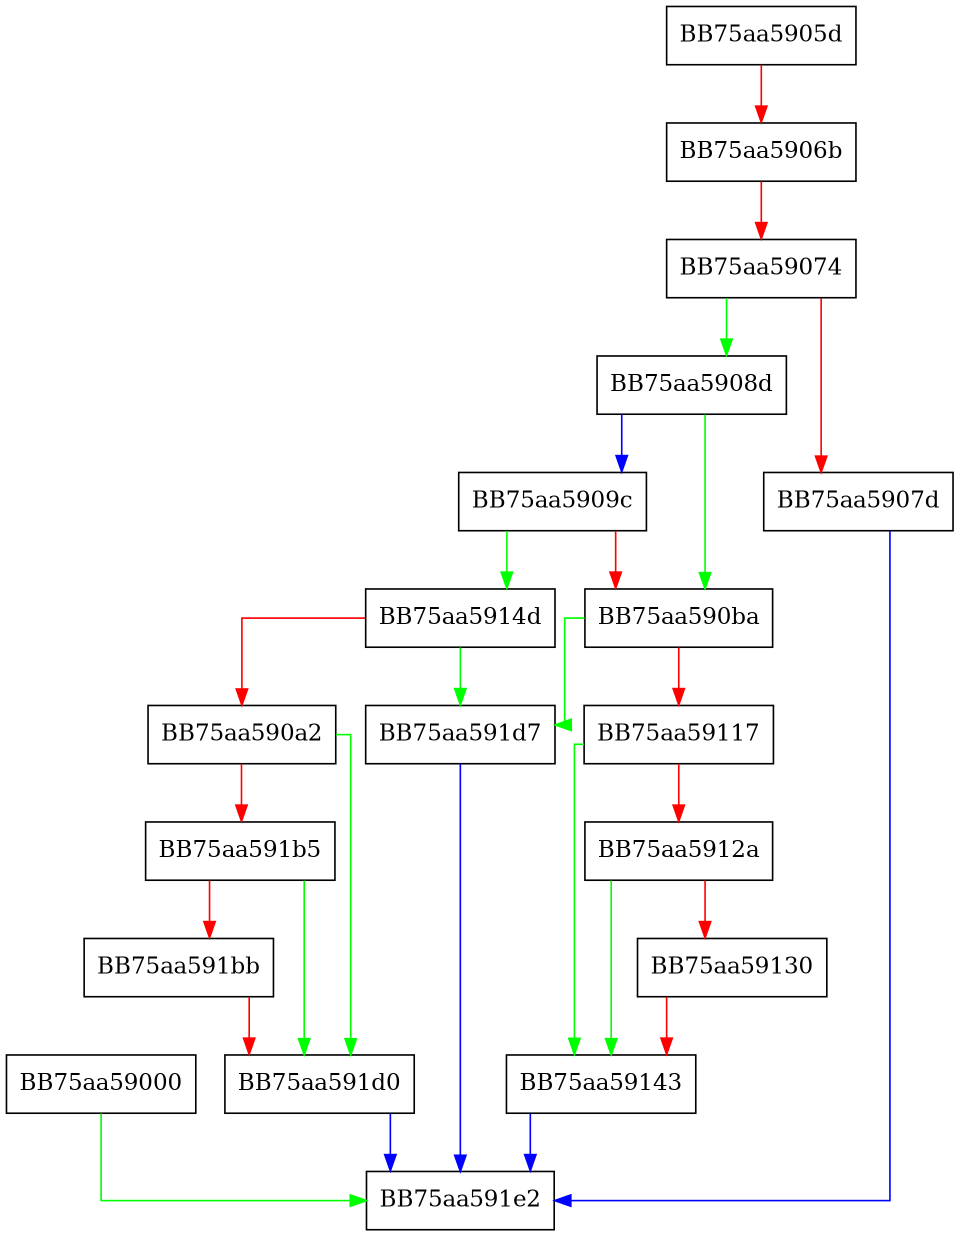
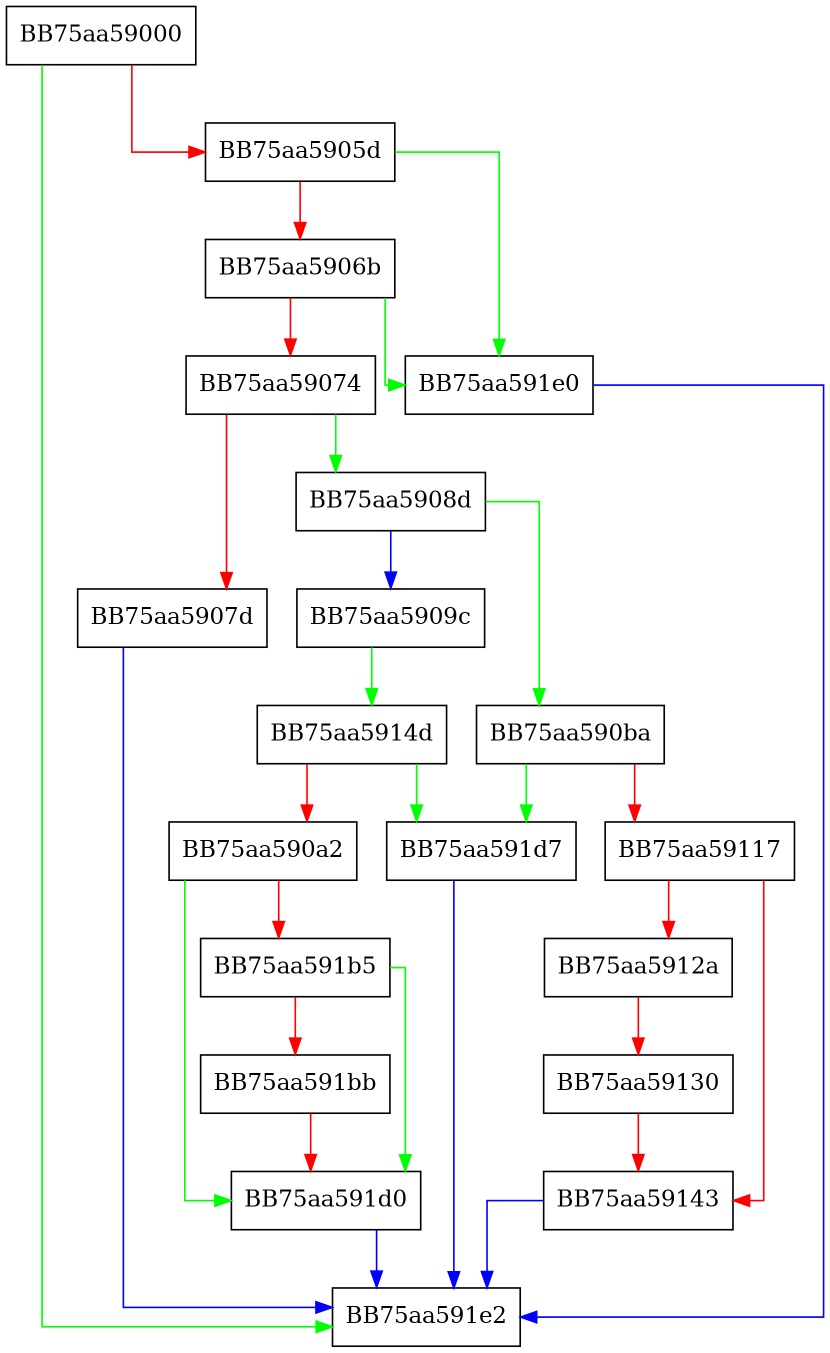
edge "BB75aa59000" -> "BB75aa5905d": added
node "BB75aa591e0": added
edge "BB75aa5909c" -> "BB75aa590ba": removed
edge "BB75aa59117" -> "BB75aa59143": color green -> red
edge "BB75aa5912a" -> "BB75aa59143": removed
